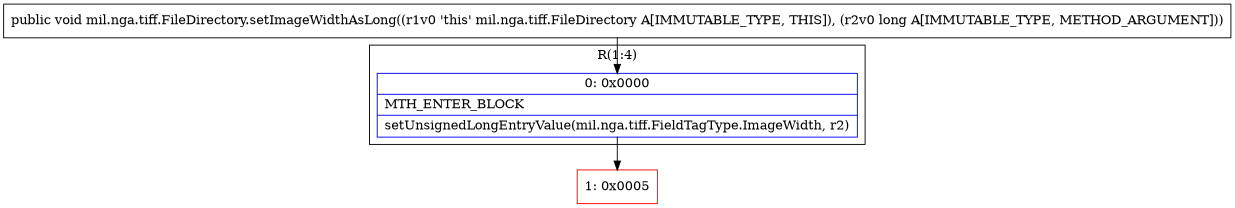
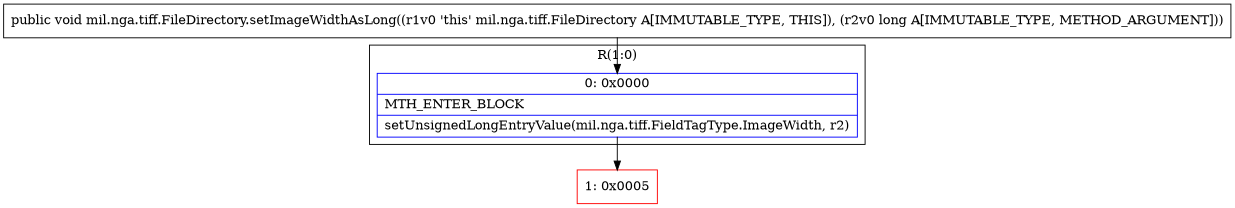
cluster "R(1:4)": label "R(1:4)" -> "R(1:0)"
